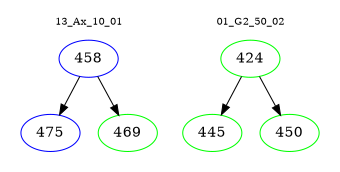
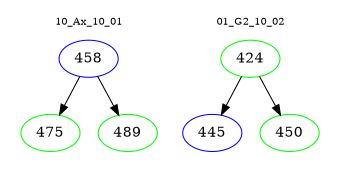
cluster "13_Ax_10_01": label "13_Ax_10_01" -> "10_Ax_10_01"
cluster "01_G2_50_02": label "01_G2_50_02" -> "01_G2_10_02"
node "475": color blue -> green
node "469": label "469" -> "489"
node "445": color green -> blue
